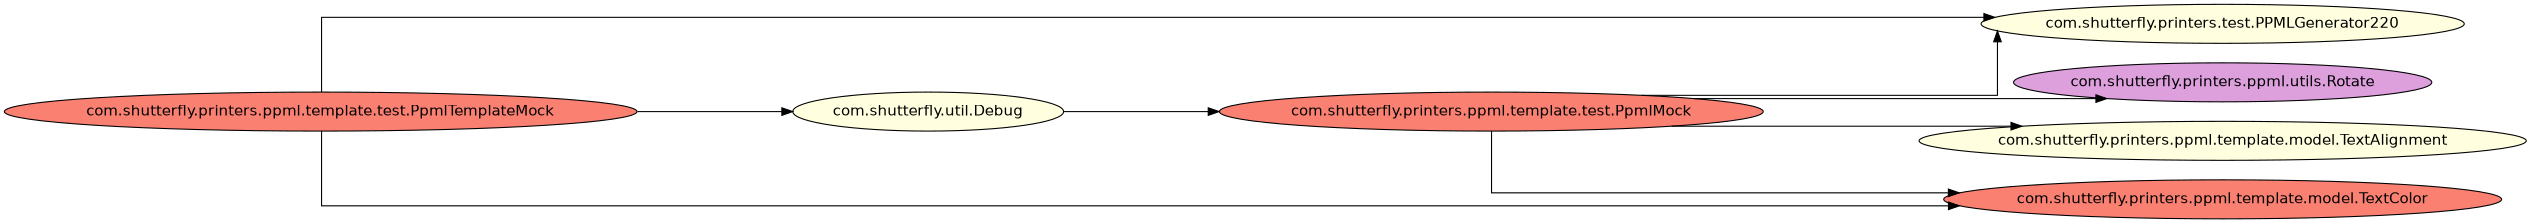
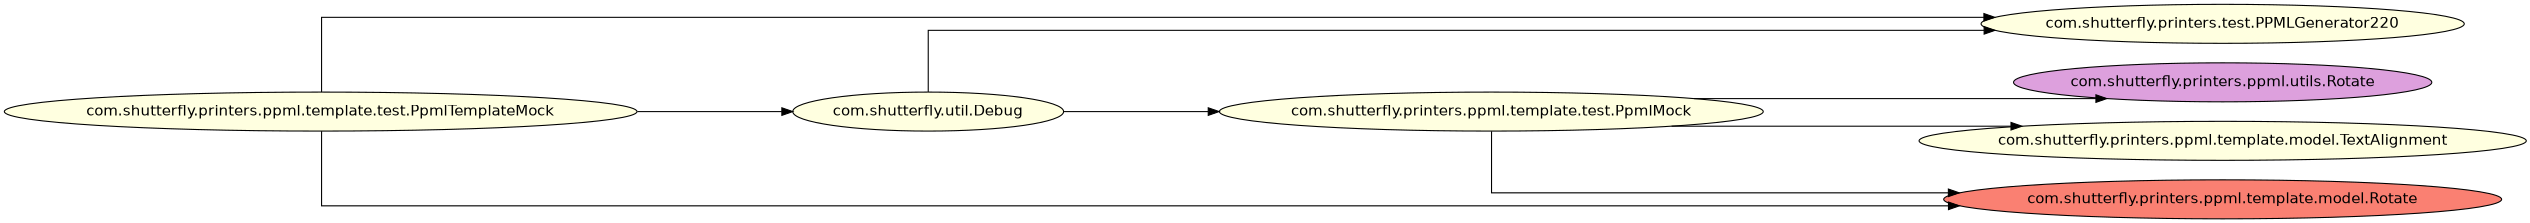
edge "com.shutterfly.printers.ppml.template.test.PpmlMock" -> "com.shutterfly.printers.test.PPMLGenerator220": now "com.shutterfly.util.Debug" -> "com.shutterfly.printers.test.PPMLGenerator220"
node "com.shutterfly.printers.ppml.template.test.PpmlTemplateMock": fillcolor salmon -> lightyellow
node "com.shutterfly.printers.ppml.template.test.PpmlMock": fillcolor salmon -> lightyellow
node "com.shutterfly.printers.ppml.template.model.TextColor": label "com.shutterfly.printers.ppml.template.model.TextColor" -> "com.shutterfly.printers.ppml.template.model.Rotate"
